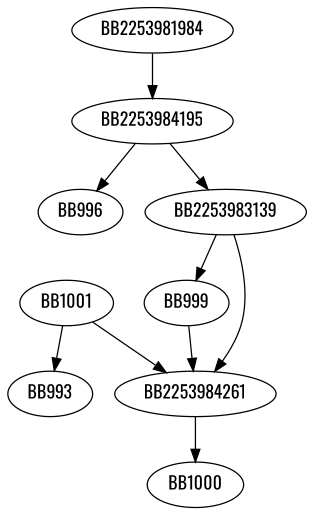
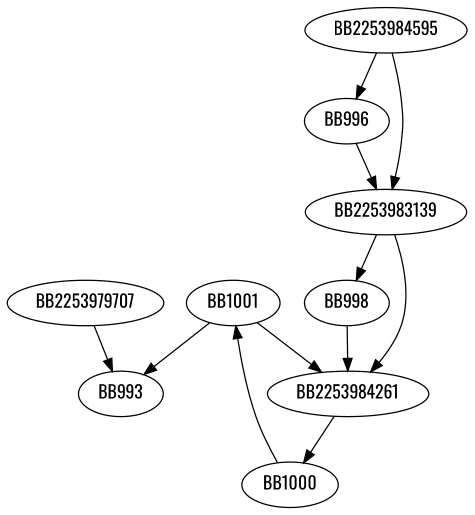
node "BB2253981984": removed
node "BB2253984195": label "BB2253984195" -> "BB2253984595"
edge "BB996" -> "BB2253983139": added
node "BB2253979707": added
node "BB999": label "BB999" -> "BB998"
edge "BB1000" -> "BB1001": added
